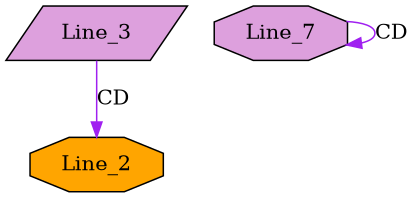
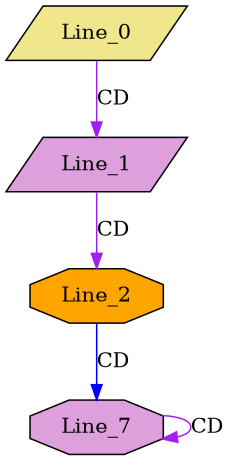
node "Line_0": added
node "Line_3": label "Line_3" -> "Line_1"
edge "Line_2" -> "Line_7": added, label "CD"
